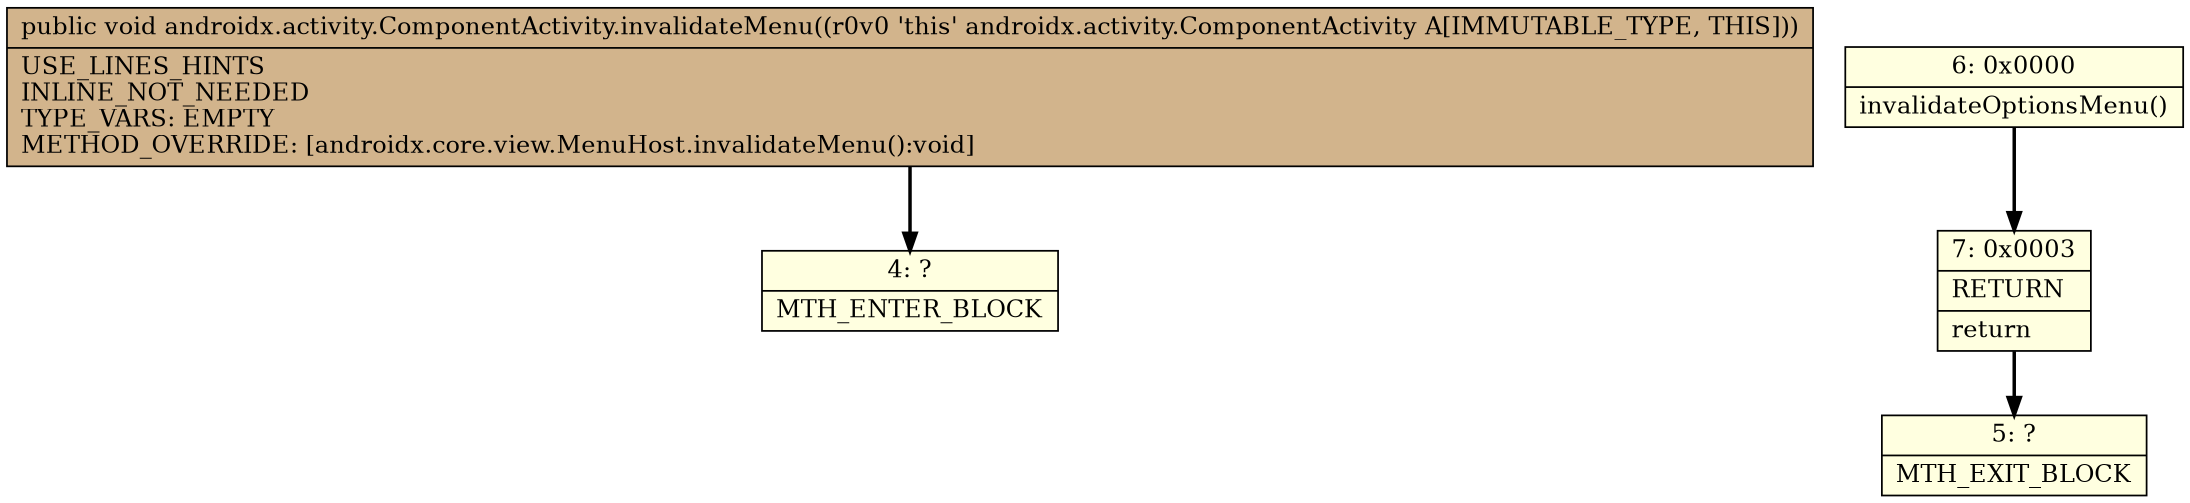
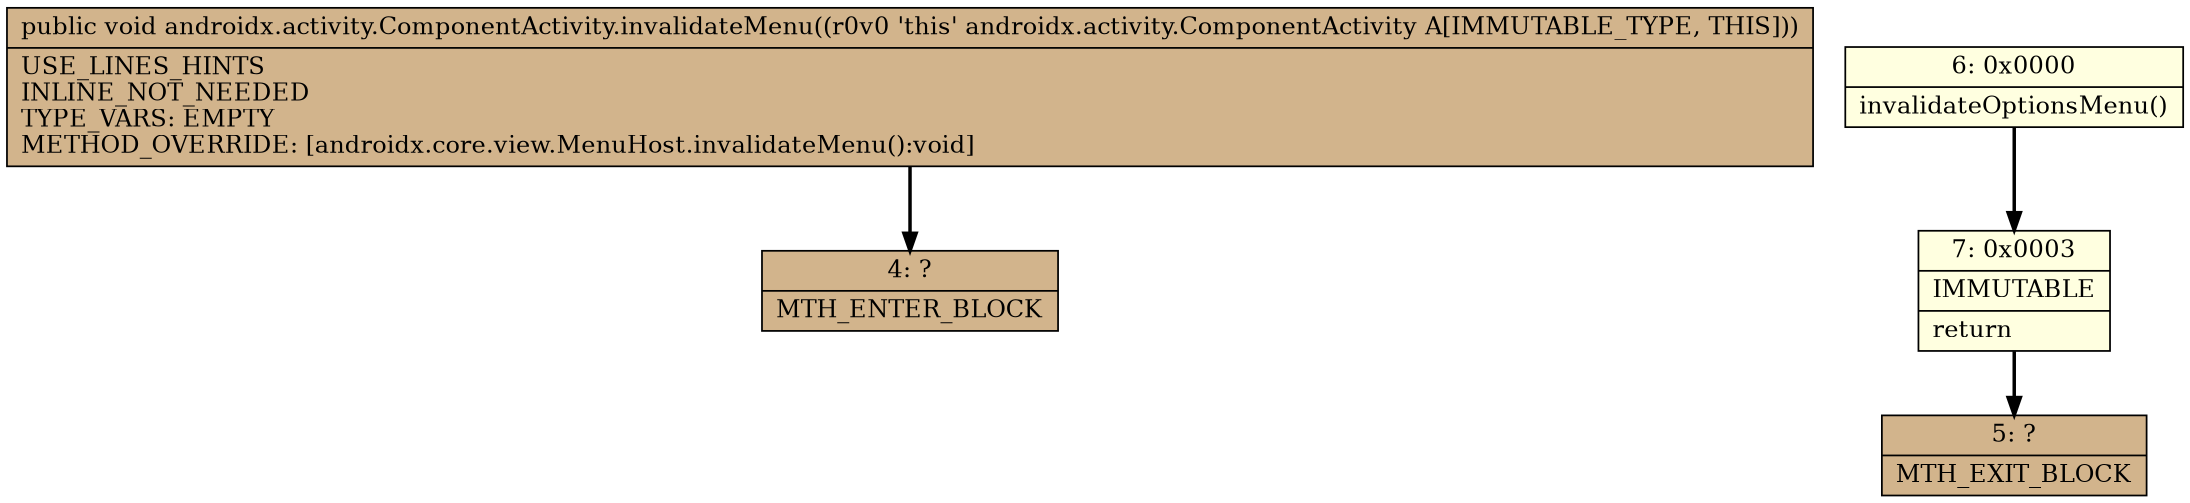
node "7: 0x0003": text "RETURN" -> "IMMUTABLE"
node "4: ?": fillcolor lightyellow -> tan
node "5: ?": fillcolor lightyellow -> tan
